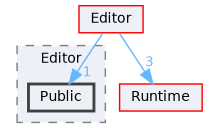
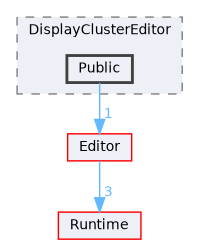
edge "Editor" -> "Public": reversed
cluster "Editor": label "Editor" -> "DisplayClusterEditor"
